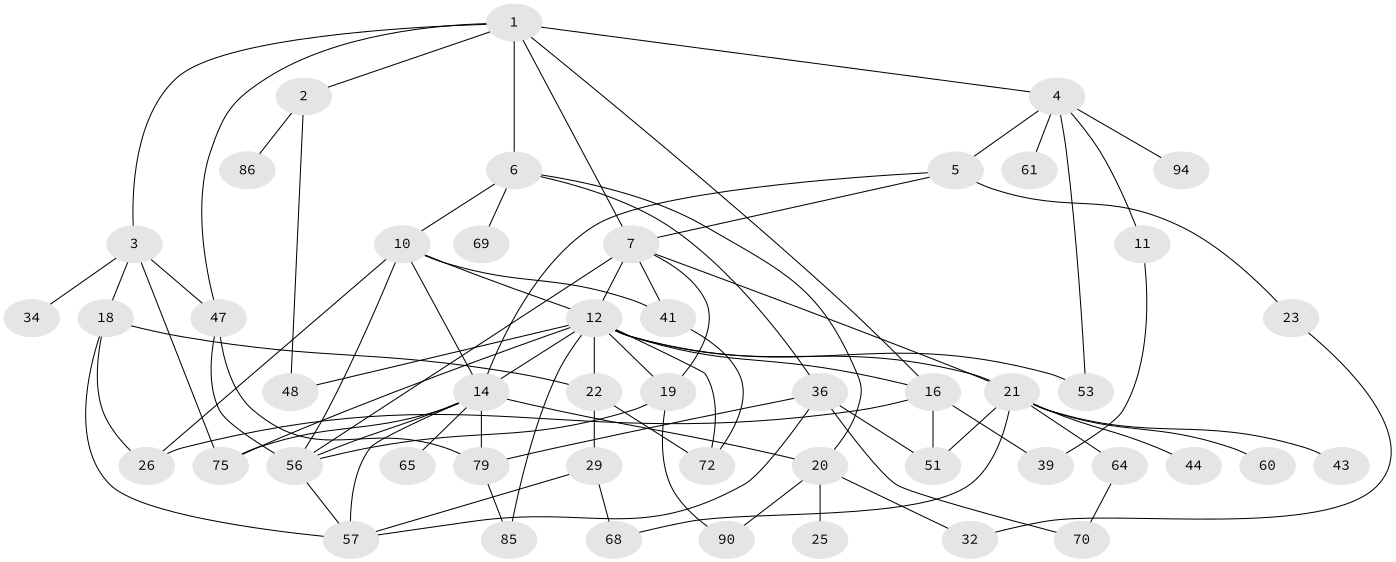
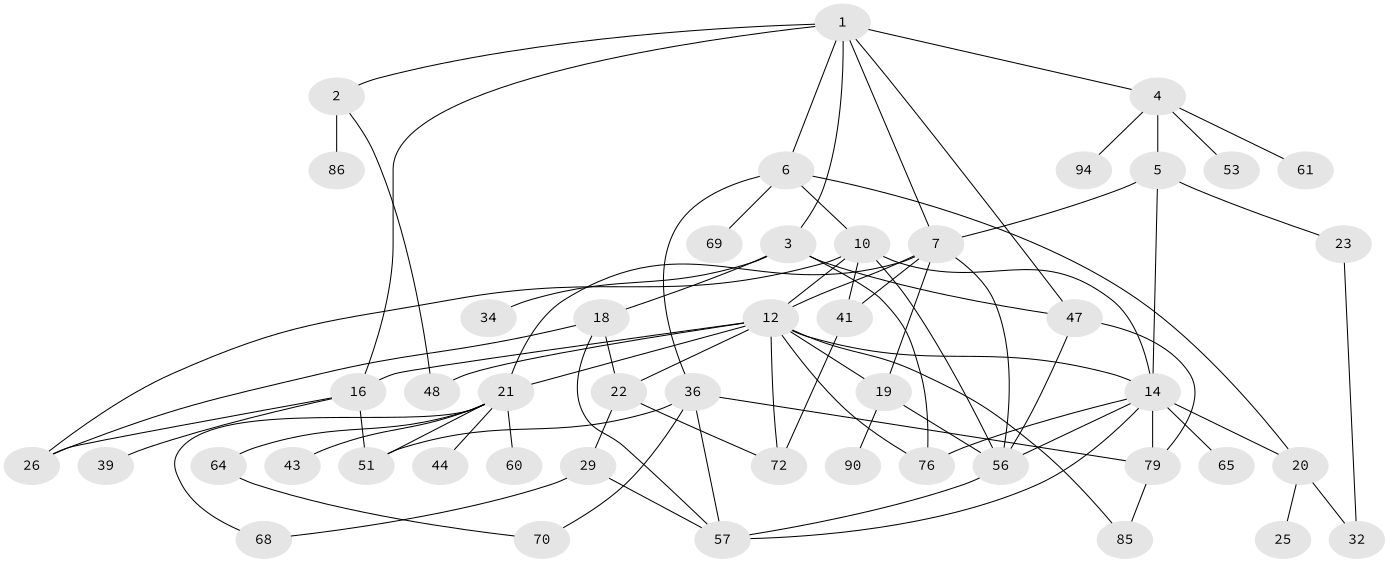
node "11": removed
edge "12" -- "53": removed
node "75": label "75" -> "76"
edge "20" -- "90": removed
